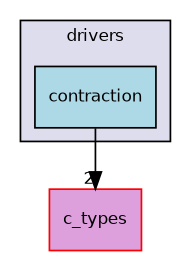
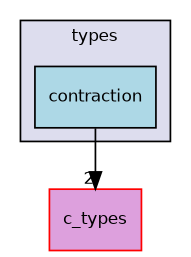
cluster "drivers": label "drivers" -> "types"
